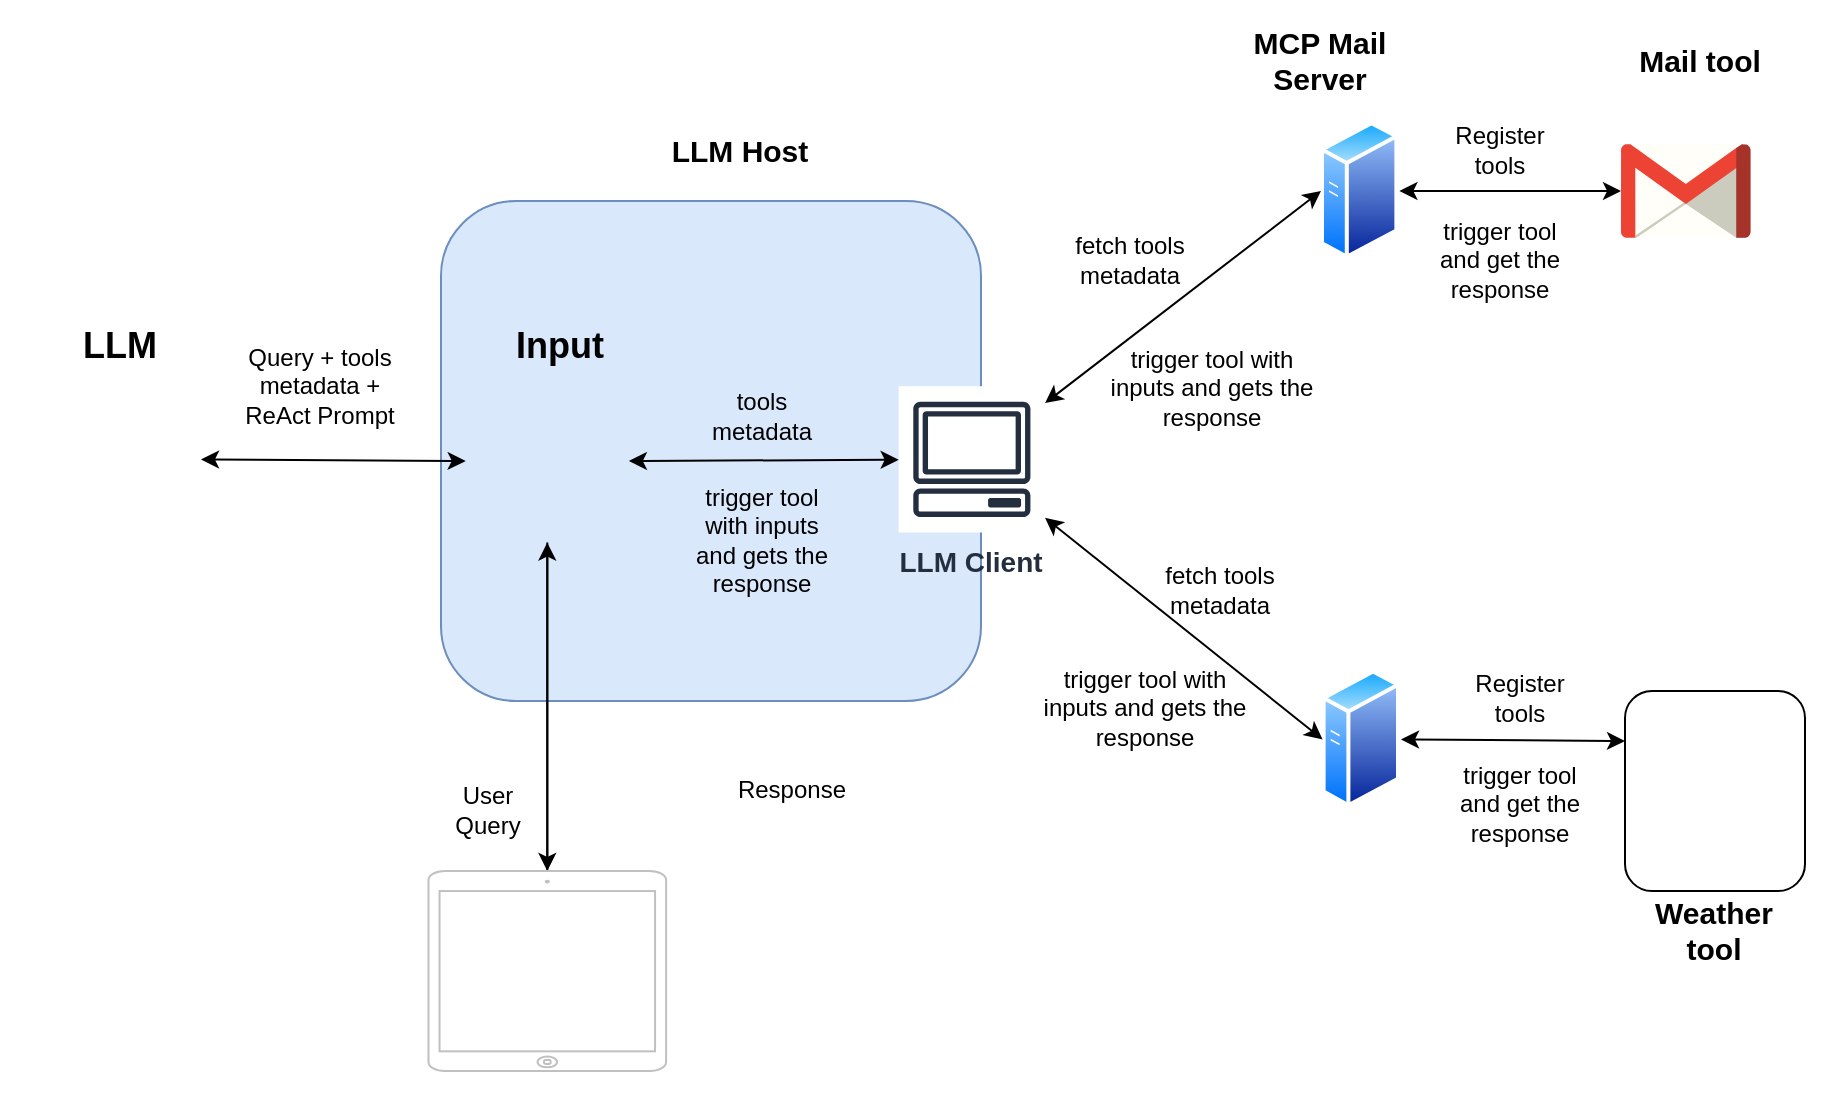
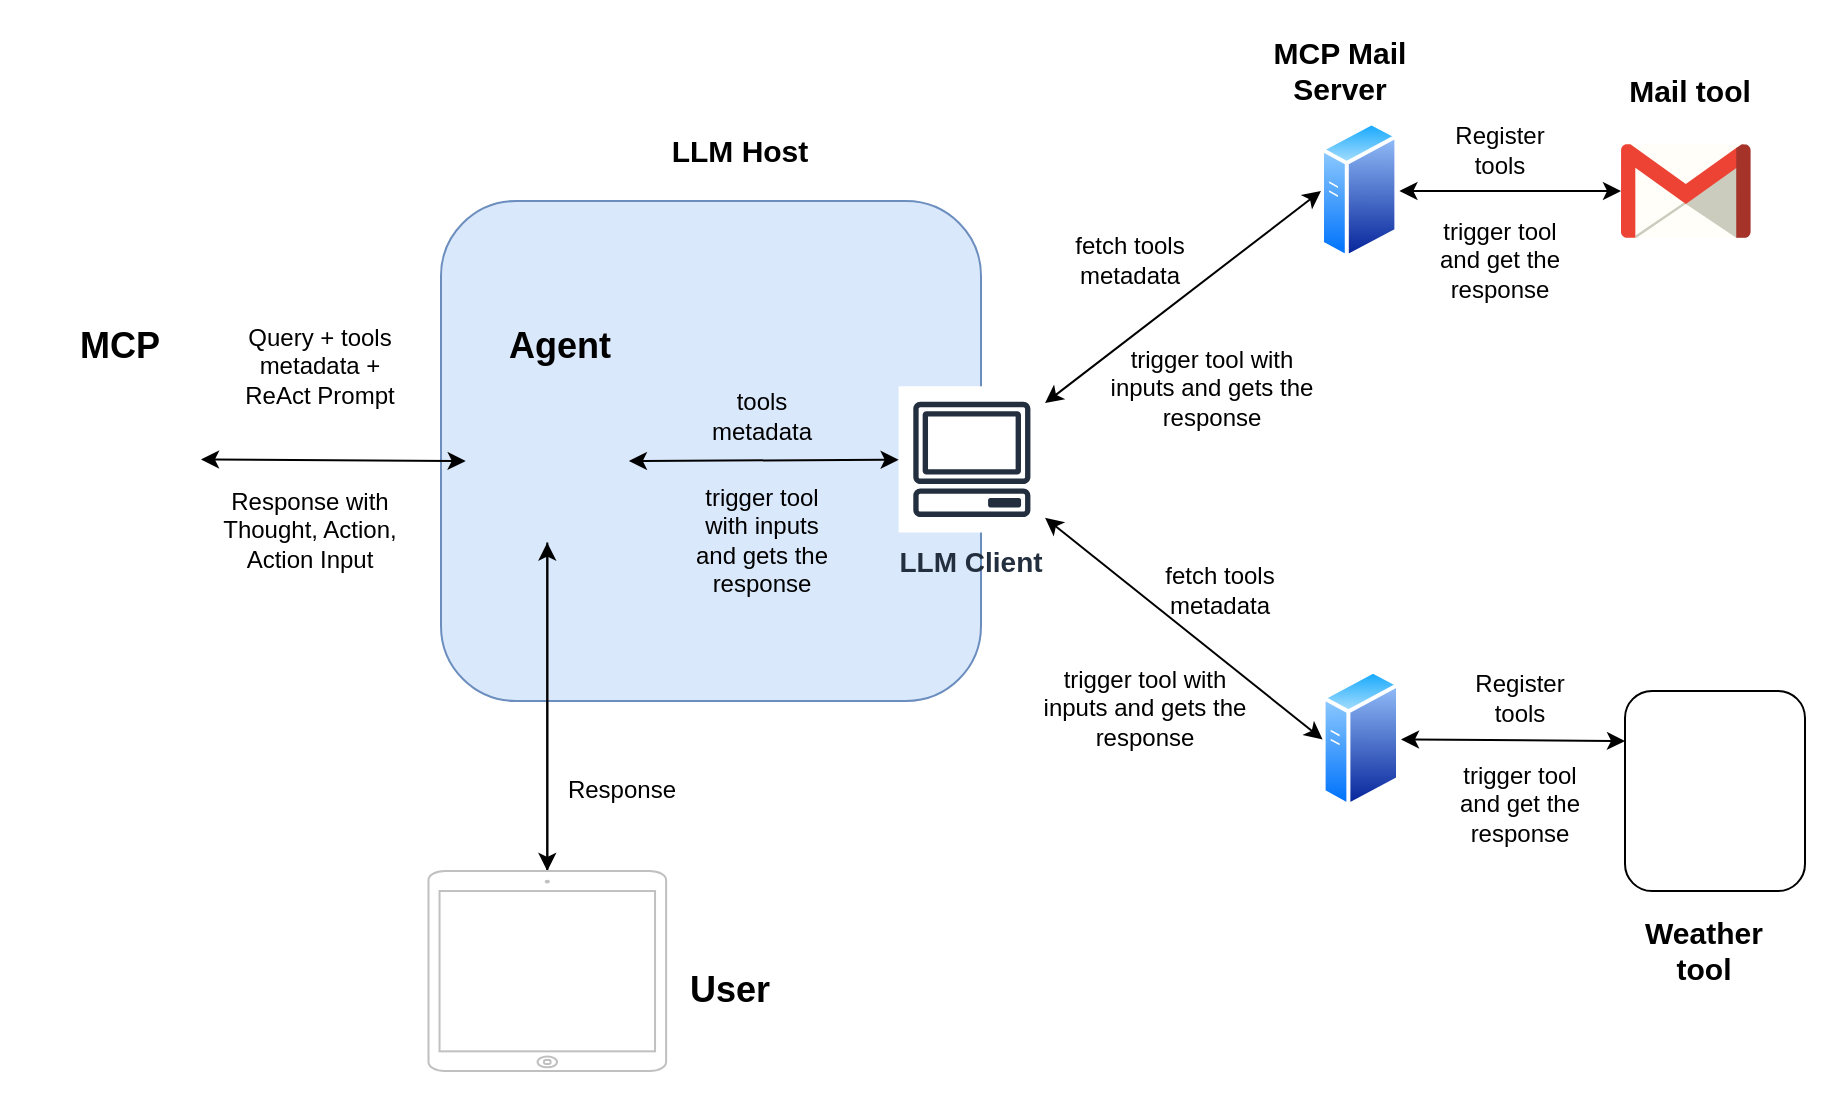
node "MCP Mail Server": moved (1321, 61) -> (1341, 71)
node "Mail tool": moved (1701, 61) -> (1691, 91)
node "LLM": label "LLM" -> "MCP"
node "Input": label "Input" -> "Agent"
node "Query + tools metadata + ReAct Prompt": moved (321, 387) -> (321, 367)
node "Response with Thought, Action, Action Input": added
node "Response": moved (793, 791) -> (623, 791)
node "User Query": removed
node "Weather tool": moved (1715, 931) -> (1705, 951)
node "User": added
